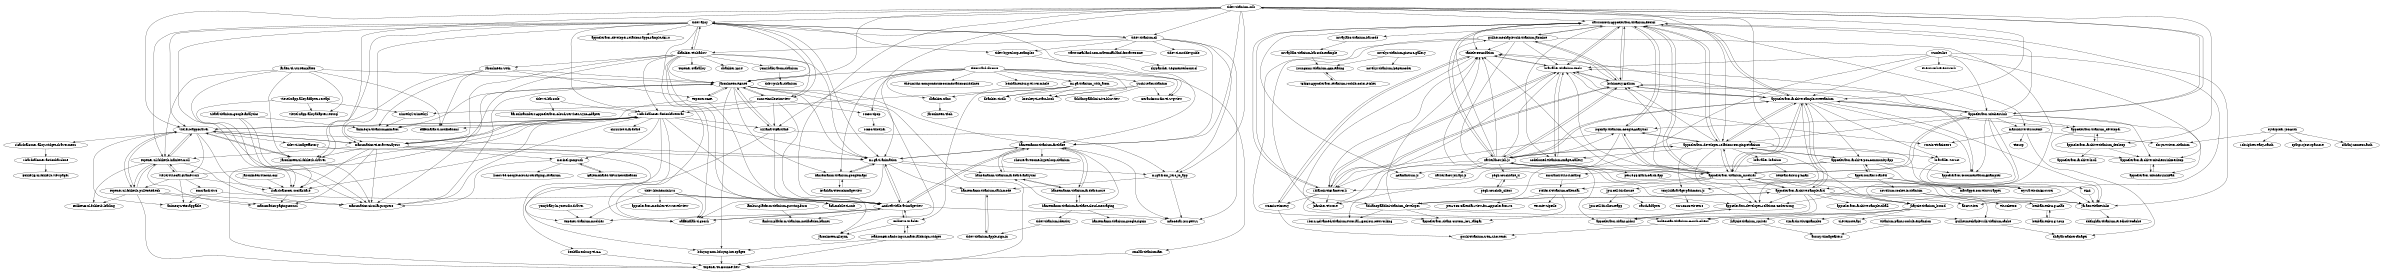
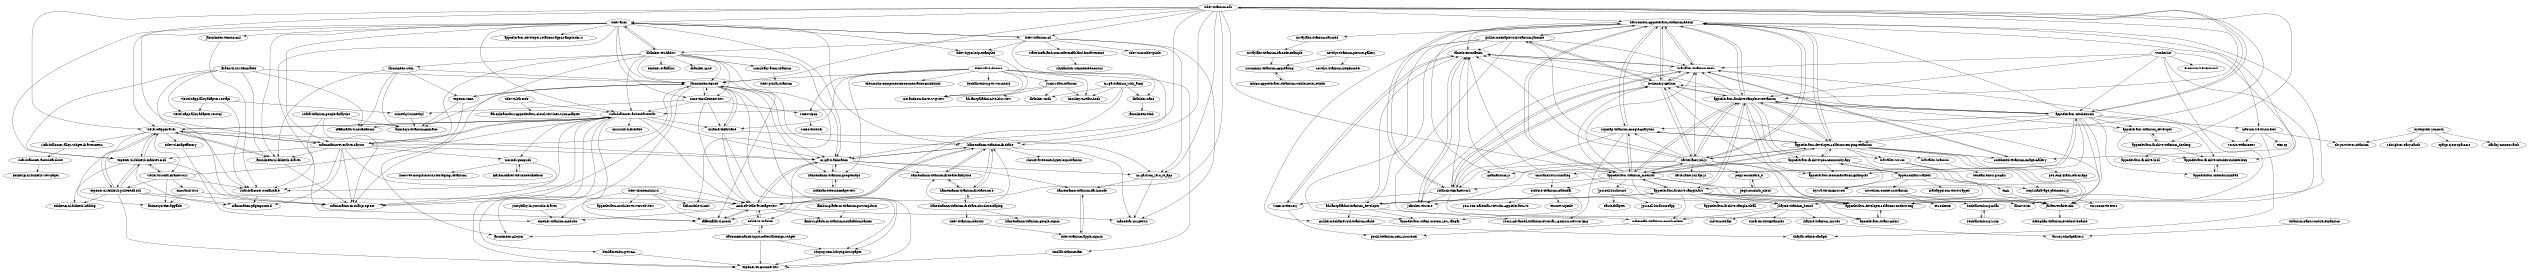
edge "tidev/alloy" -> "ricardoalcocer/socialshare": now "tidev/alloy" -> "jasonkneen/TiCons-CLI"
edge "TiForward/discuss" -> "m1ga/titanium_with_atom": removed
edge "jcfischer/TiStore" -> "taniele/Foundation": added
